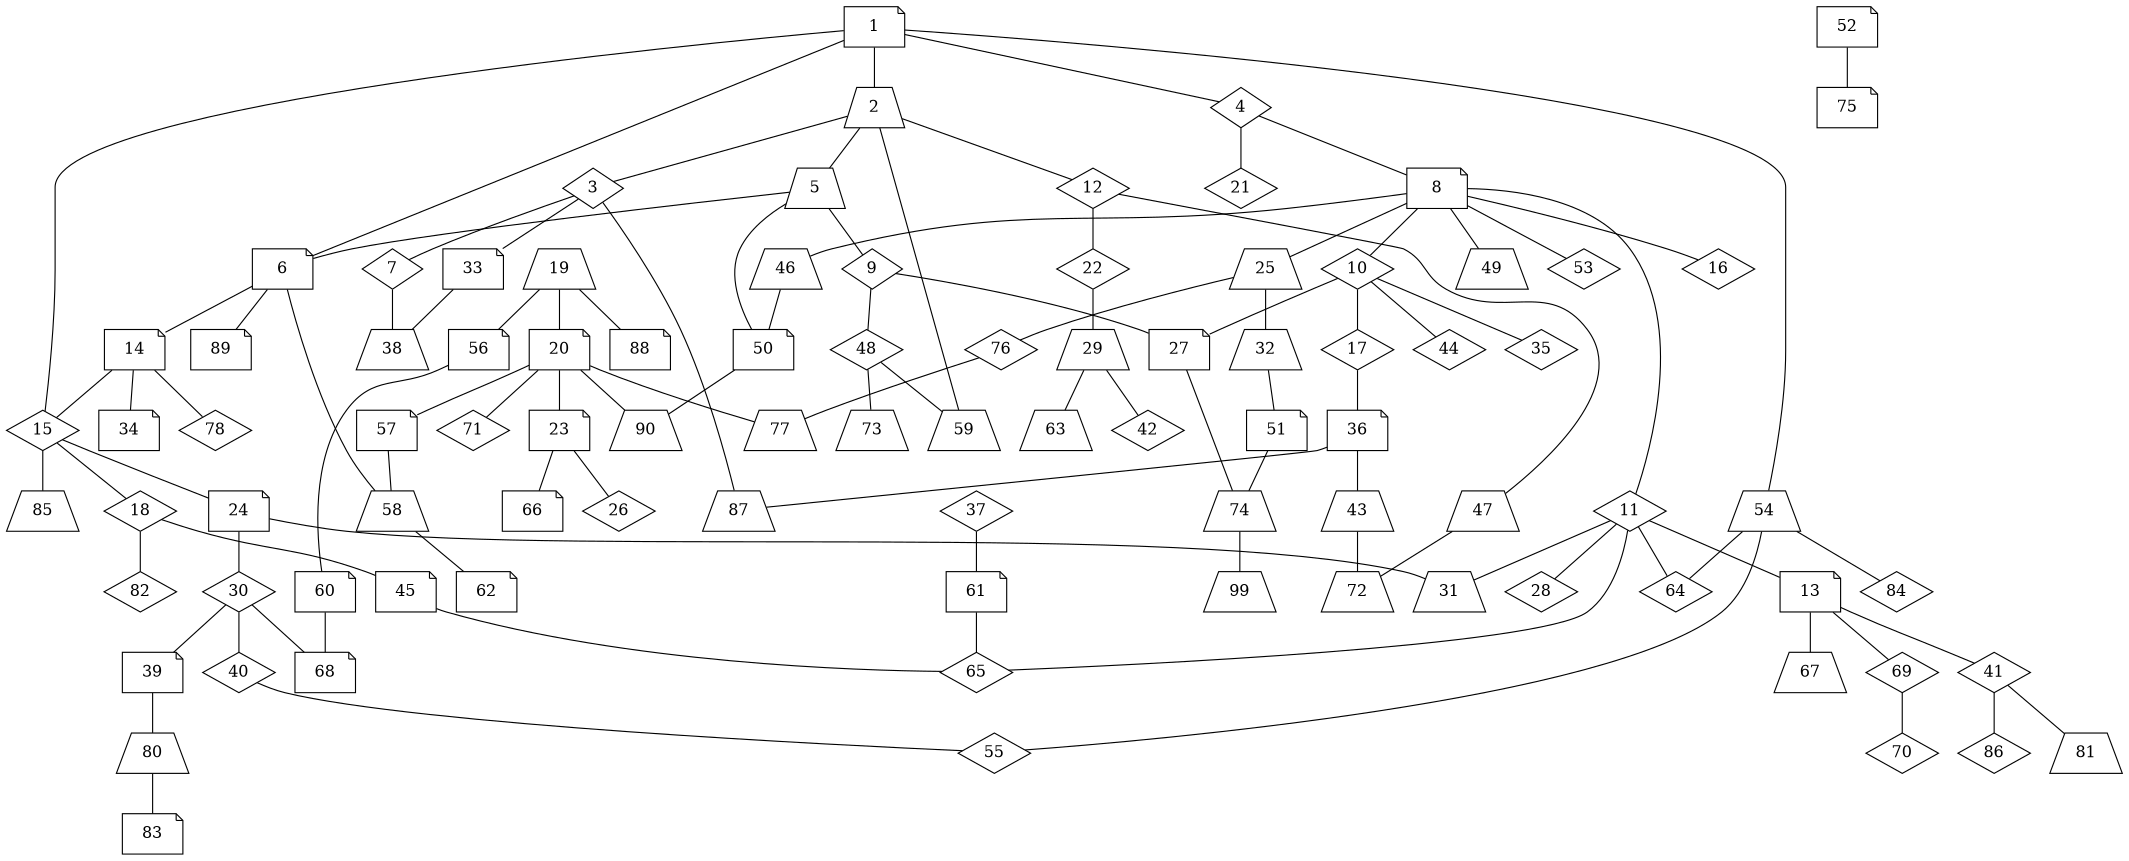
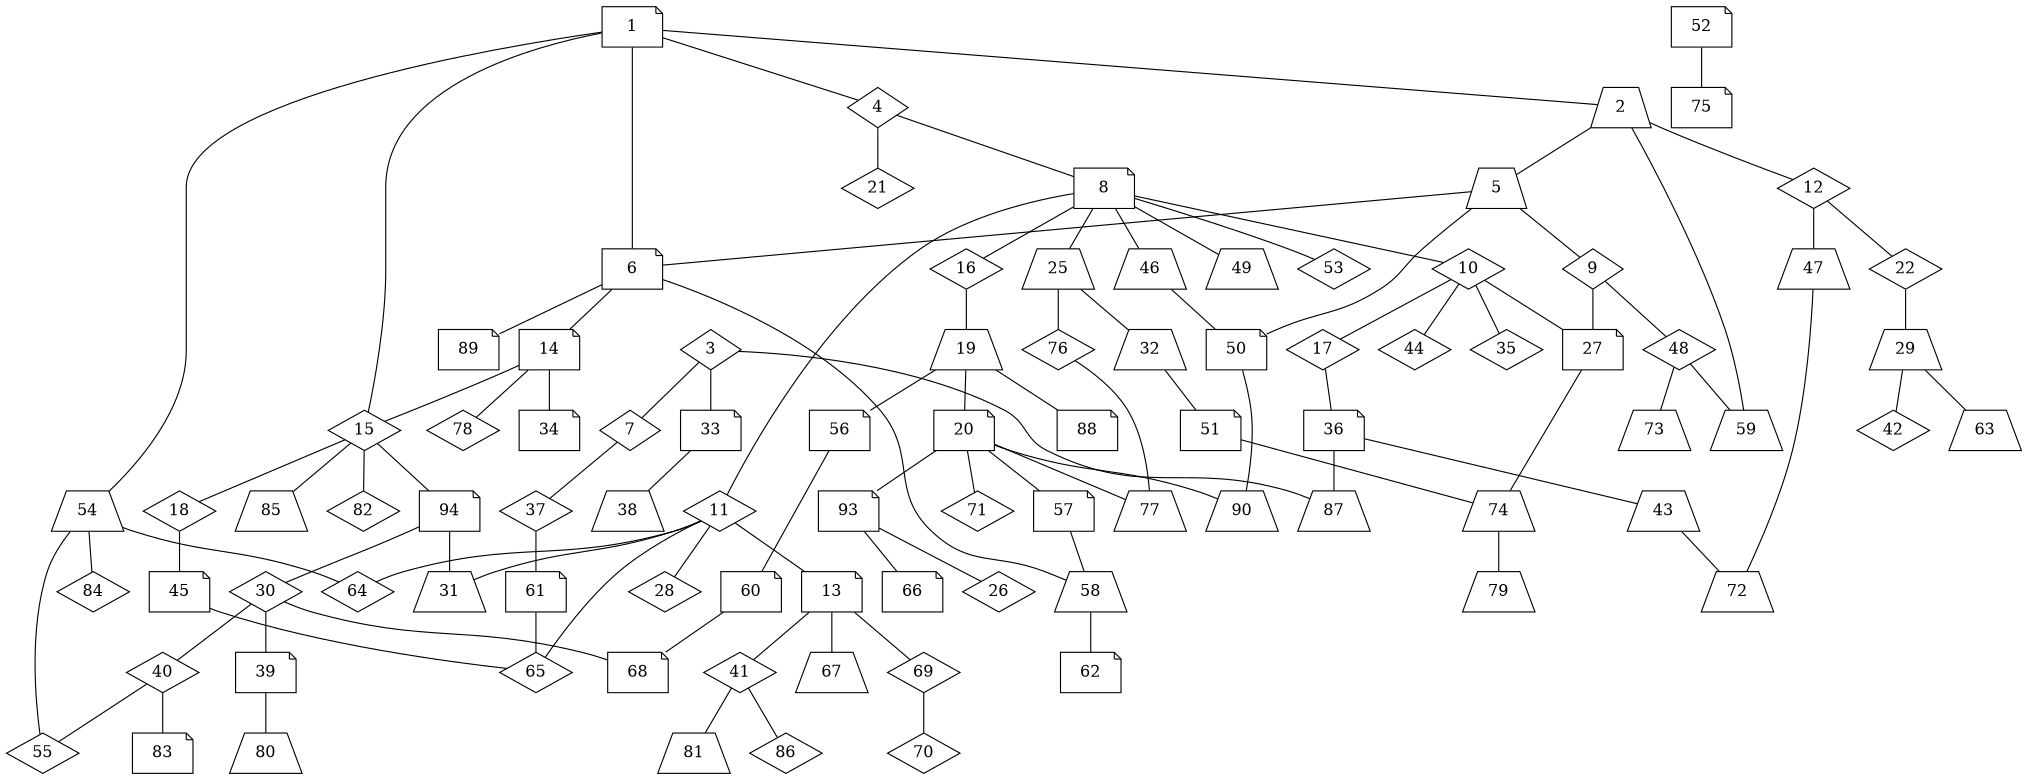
edge "2" -- "3": removed
edge "7" -- "38": now "7" -- "37"
edge "16" -- "19": added
node "23": label "23" -> "93"
node "24": label "24" -> "94"
edge "18" -- "82": now "15" -- "82"
node "99": label "99" -> "79"
edge "80" -- "83": now "40" -- "83"
